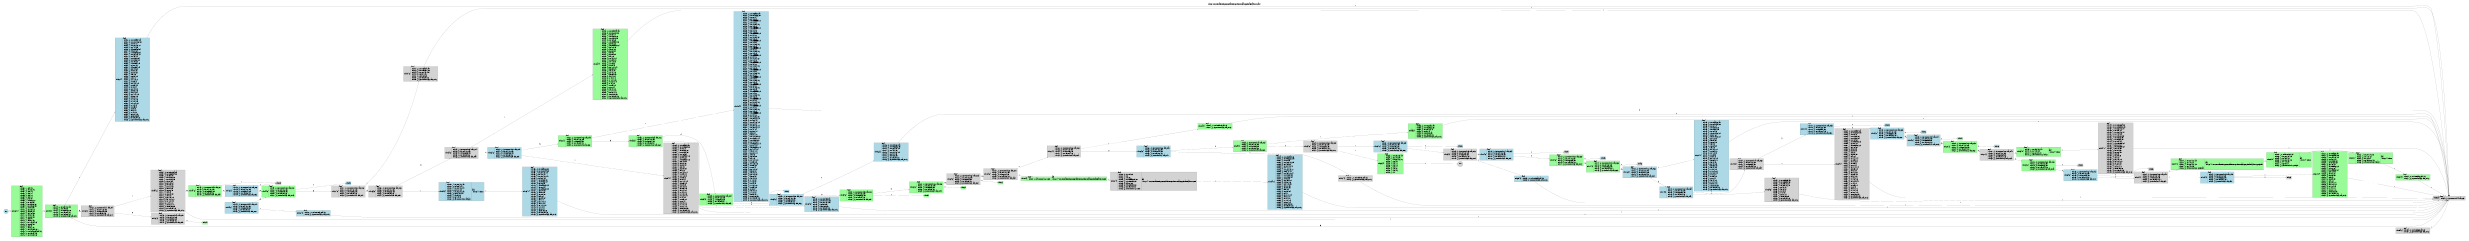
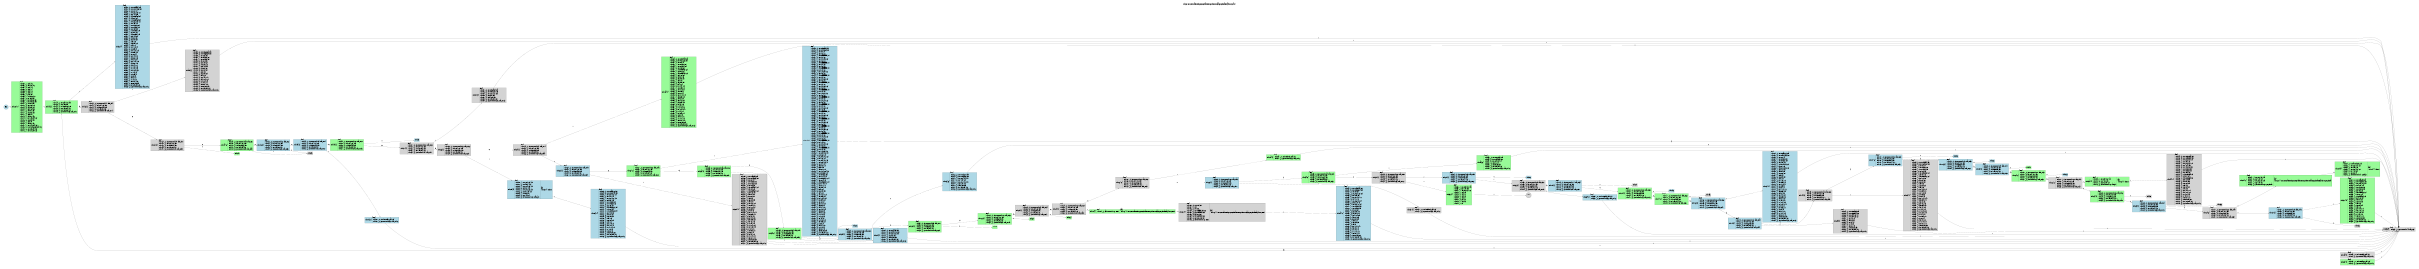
node "0x402048 [21]": removed
edge "0x401ae4 [86]" -> "0x4014a7 [28]": now "0x40148b [28]" -> "0x4014a7 [28]"
edge "0x4014c3 [28]" -> "0x4014fb [28]": now "0x4014c3 [28]" -> "0x4014df [28]"
